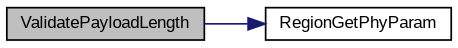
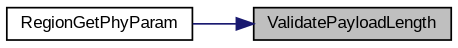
edge "ValidatePayloadLength" -> "RegionGetPhyParam": reversed
